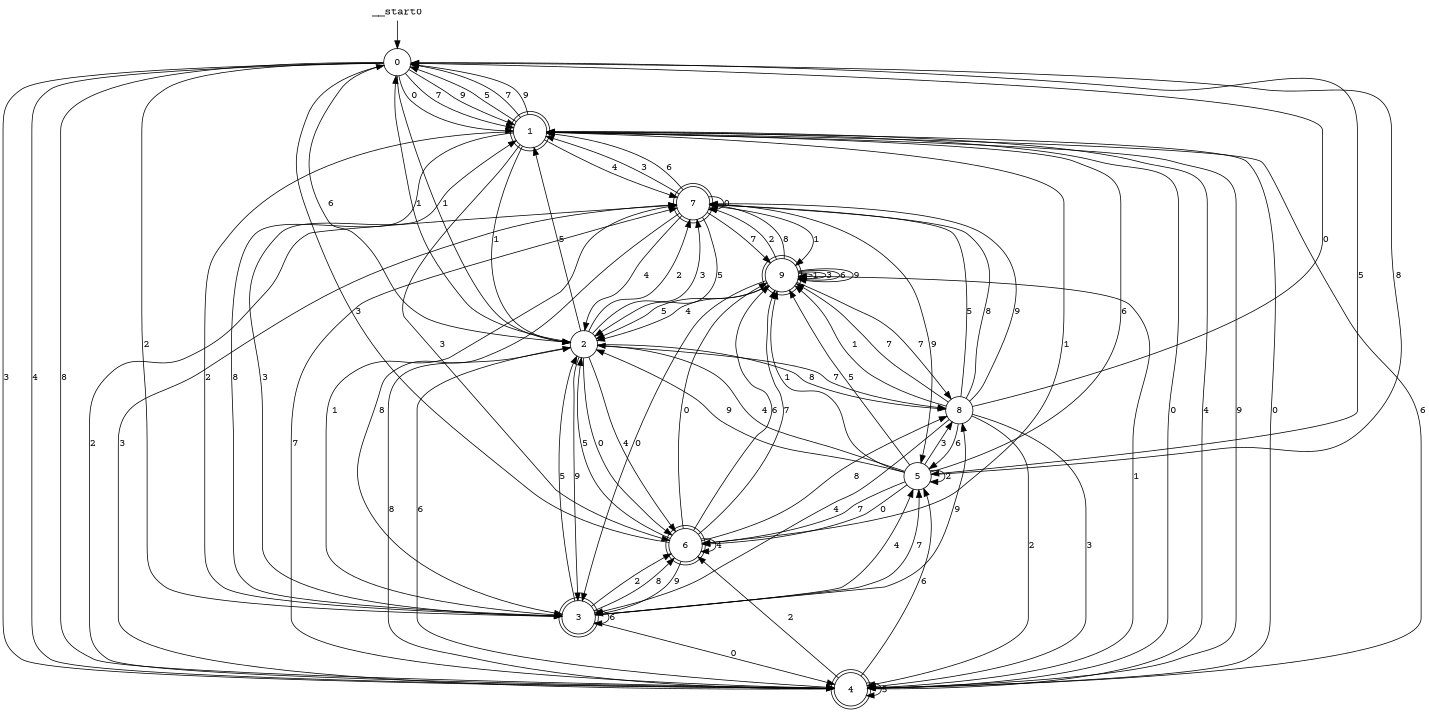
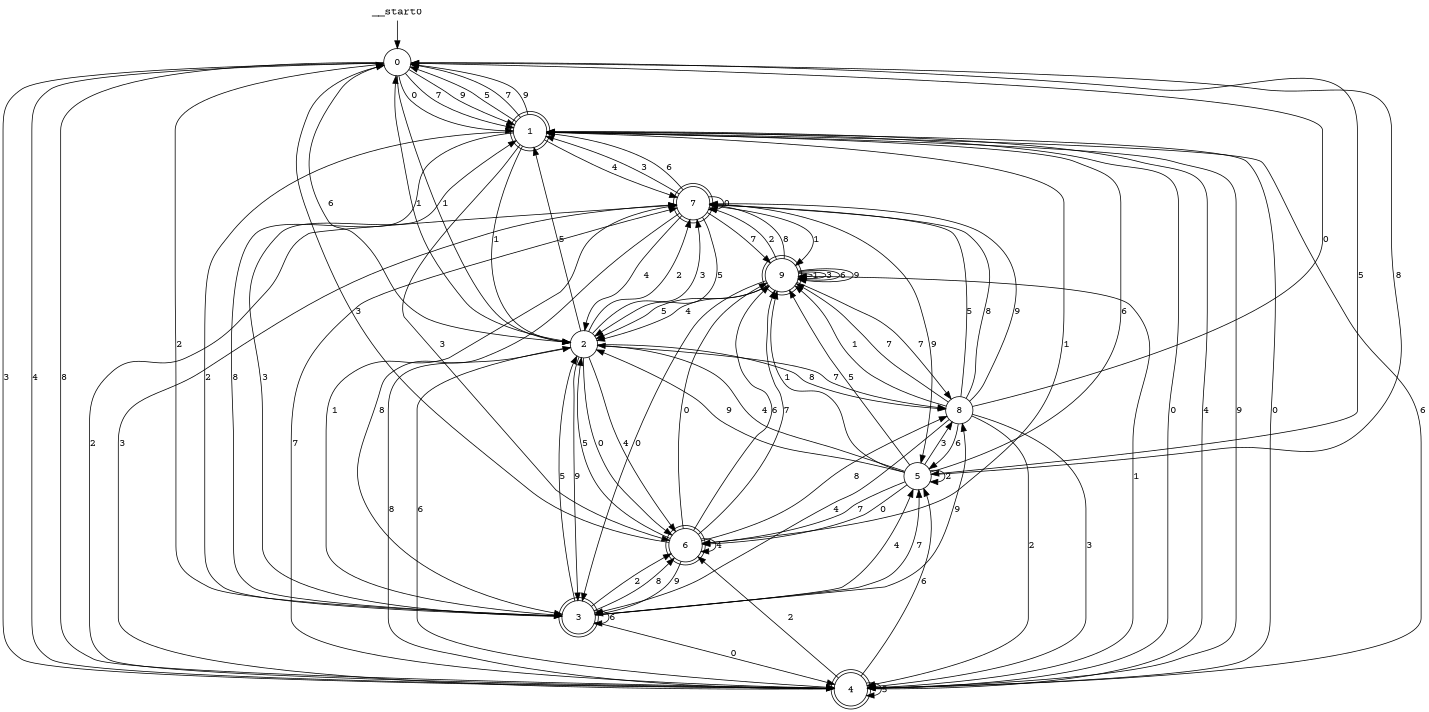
edge "0" -> "3": reversed
